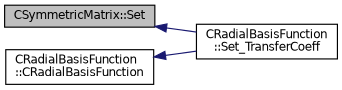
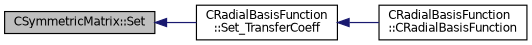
edge "CRadialBasisFunction ::Set_TransferCoeff" -> "CRadialBasisFunction ::CRadialBasisFunction": reversed
